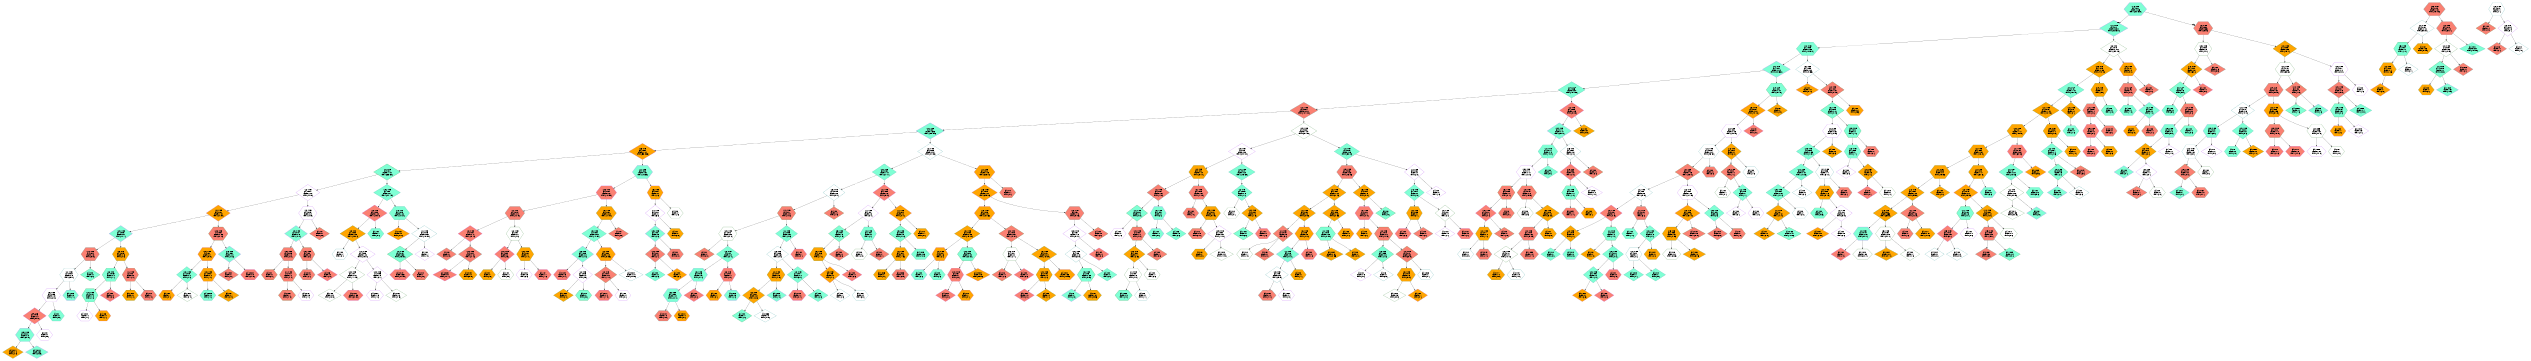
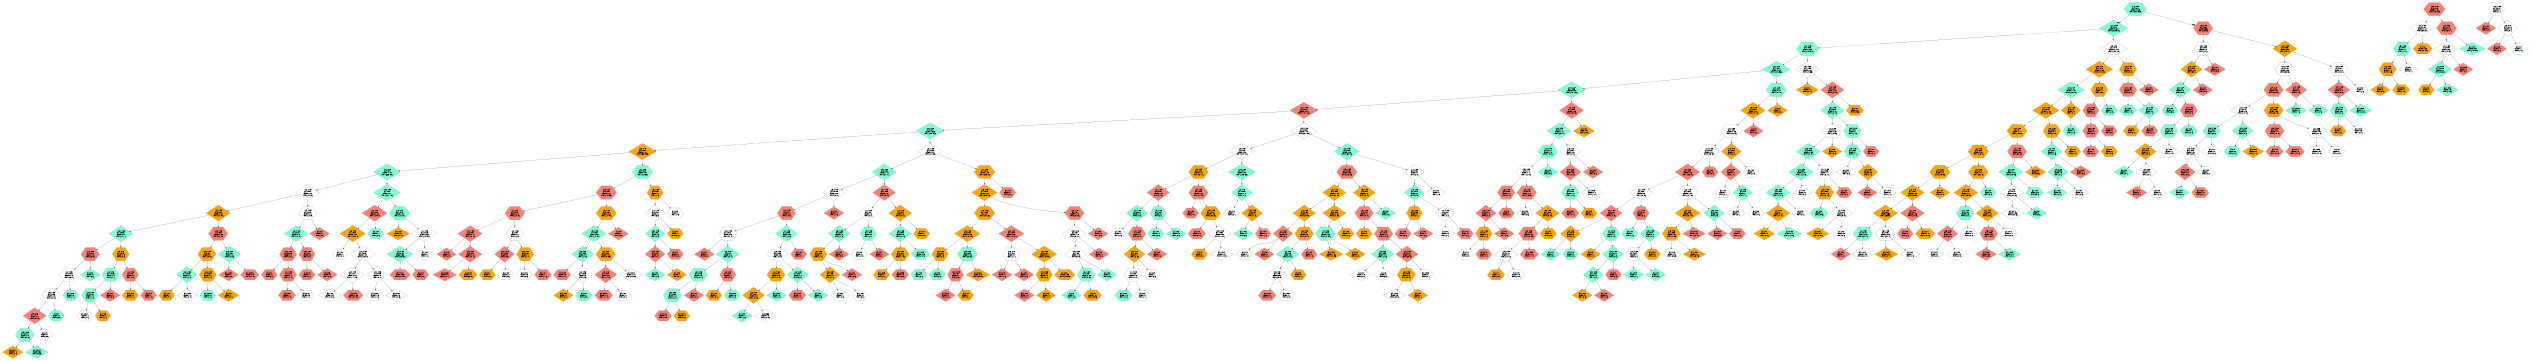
node "gini = 0.083 samples = 16 value = [1, 22]": added
node "X[13] <= 0.5 gini = 0.423 samples = 601 value = [286, 655]": label "X[13] <= 0.5 gini = 0.423 samples = 601 value = [286, 655]" -> "X[13] <= 0.5 gini = 0.423 gini = 601 value = [286, 655]"
node "X[6] <= 0.5 gini = 6.067 samples = 94 value = [5, 140]": label "X[6] <= 0.5 gini = 6.067 samples = 94 value = [5, 140]" -> "X[6] <= 0.5 gini = 0.067 samples = 94 value = [5, 140]"
